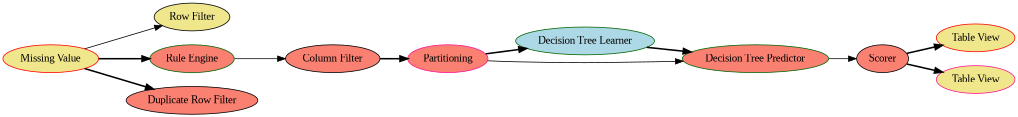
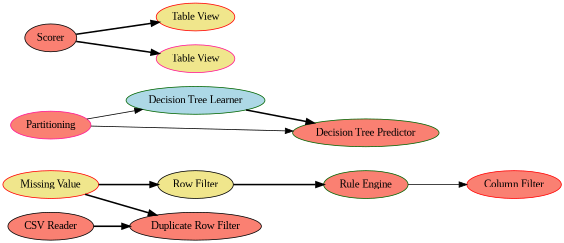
edge "Missing Value" -> "Row Filter": style solid -> bold
edge "Partitioning" -> "Decision Tree Learner": style bold -> solid
edge "Missing Value" -> "Rule Engine": now "Row Filter" -> "Rule Engine"
node "Column Filter": color black -> red
edge "Column Filter" -> "Partitioning": removed
edge "Decision Tree Predictor" -> "Scorer": removed
node "CSV Reader": added
